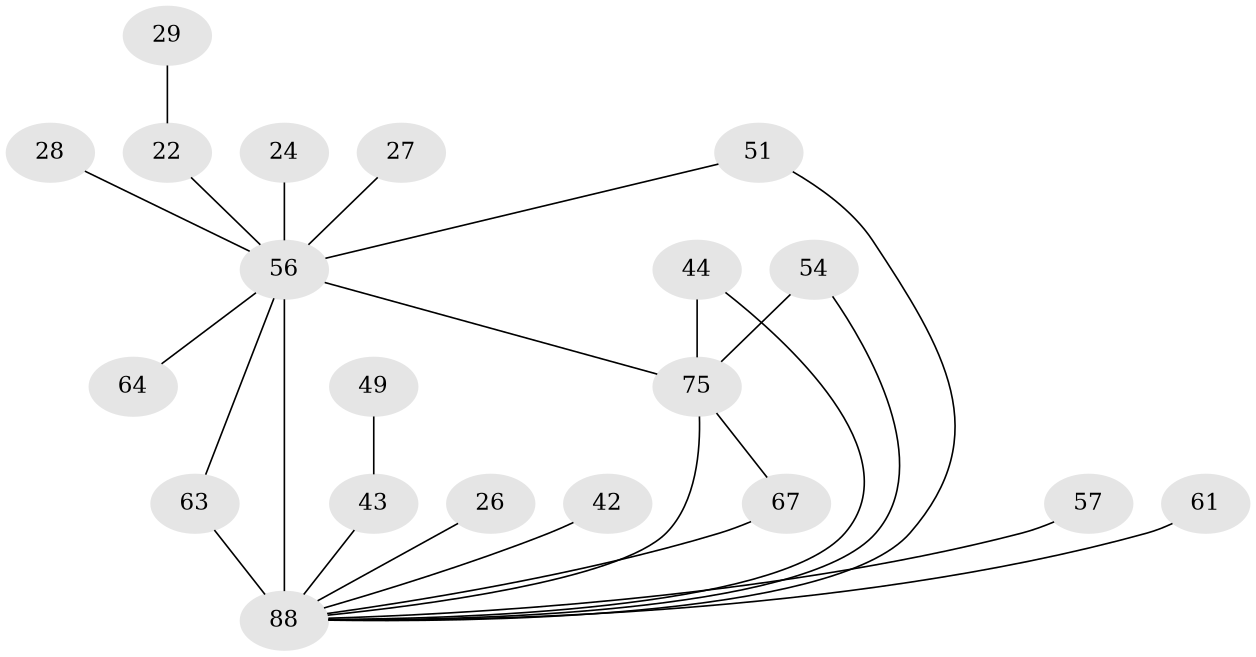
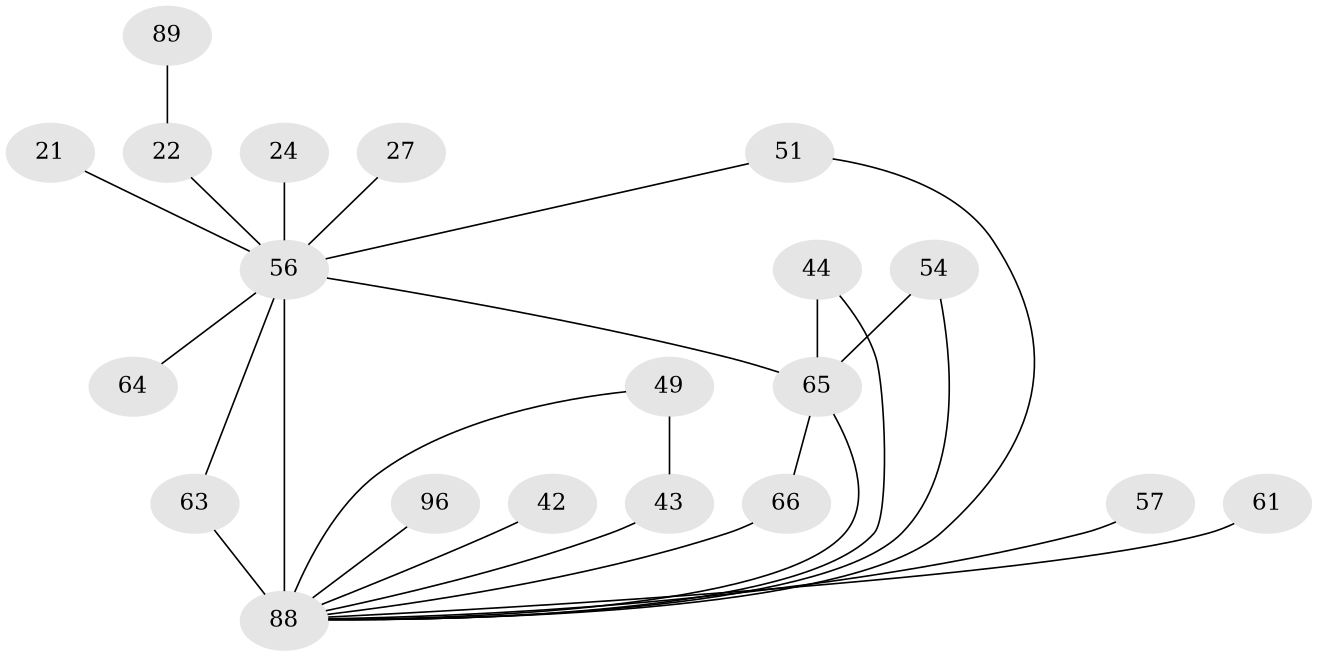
node "29": label "29" -> "89"
node "28": label "28" -> "21"
node "75": label "75" -> "65"
edge "49" -- "88": added
node "26": label "26" -> "96"
node "67": label "67" -> "66"
